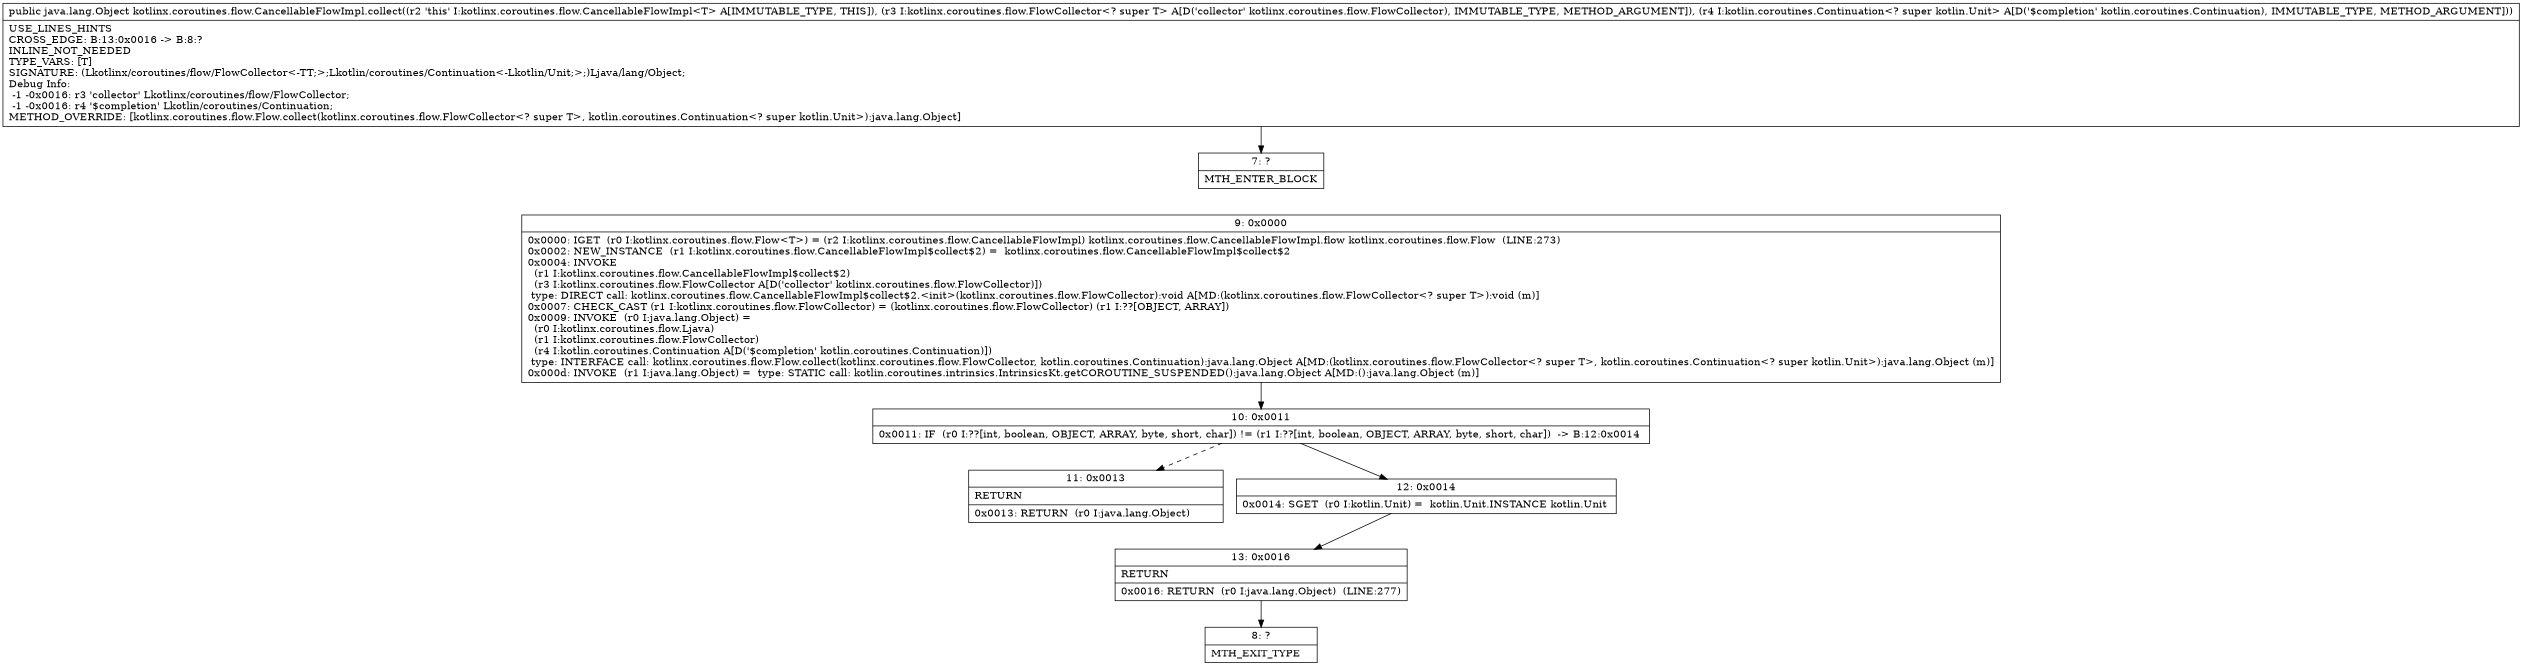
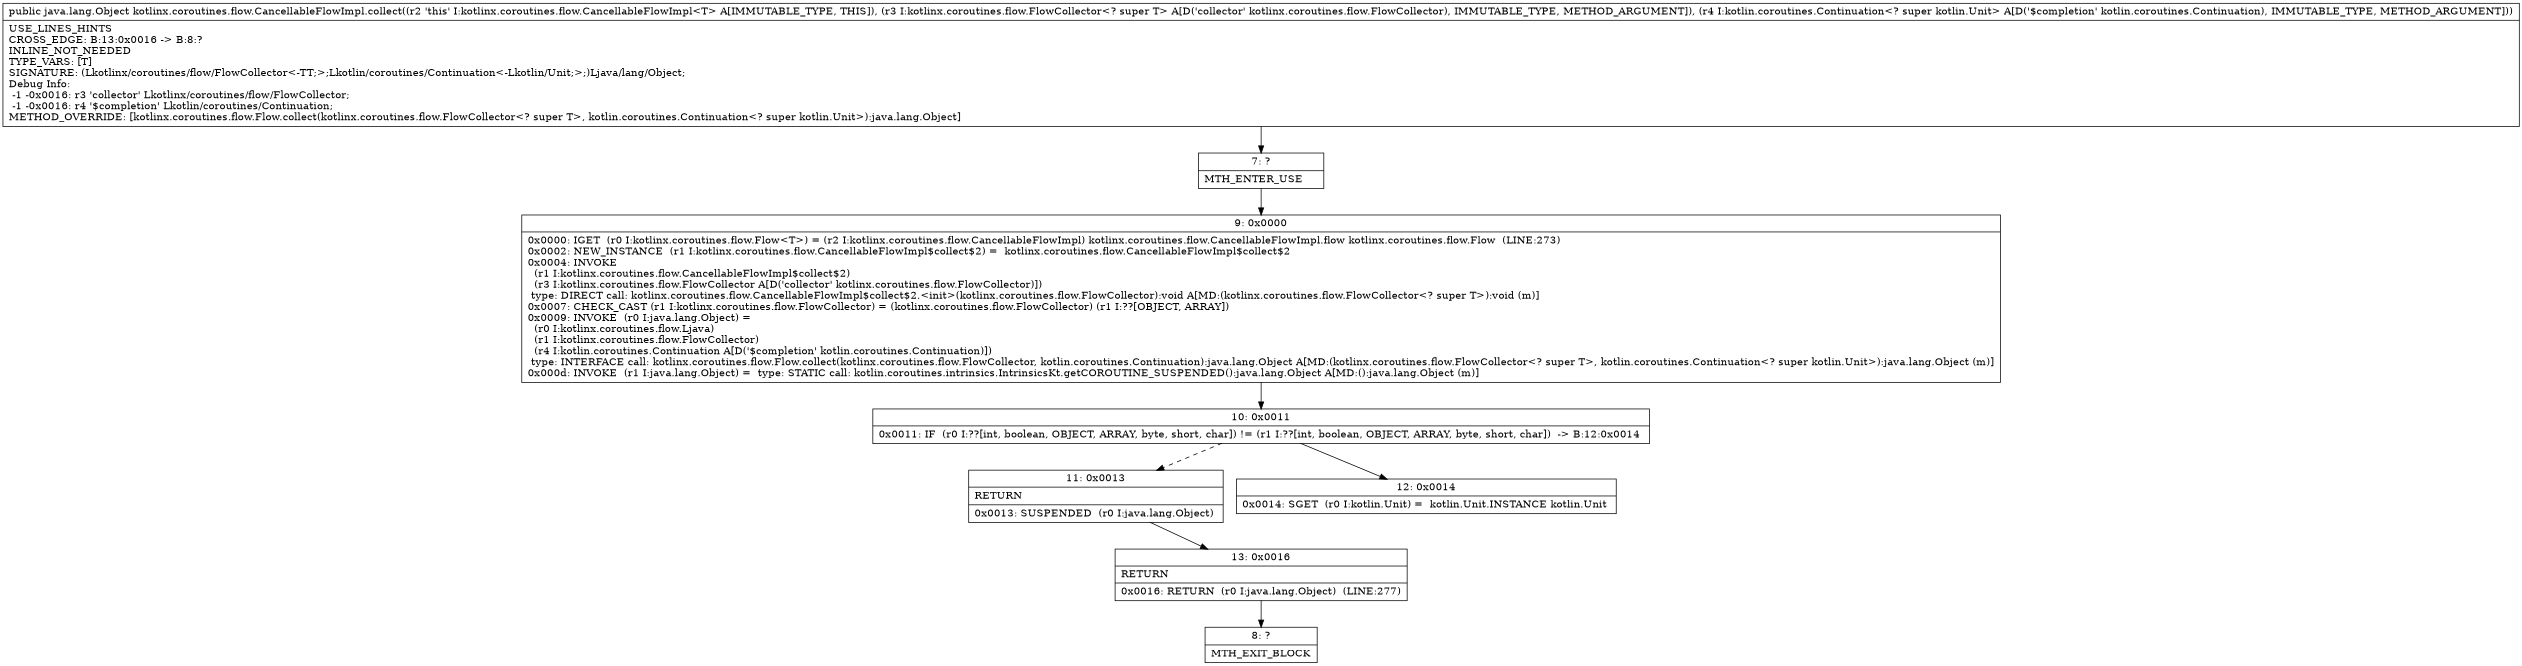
node "7: ?": text "MTH_ENTER_BLOCK" -> "MTH_ENTER_USE"
edge "7: ?" -> "9: 0x0000": added
node "11: 0x0013": text "0x0013: RETURN  (r0 I:java.lang.Object)" -> "0x0013: SUSPENDED  (r0 I:java.lang.Object)"
edge "12: 0x0014" -> "13: 0x0016": now "11: 0x0013" -> "13: 0x0016"
node "8: ?": text "MTH_EXIT_TYPE" -> "MTH_EXIT_BLOCK"
